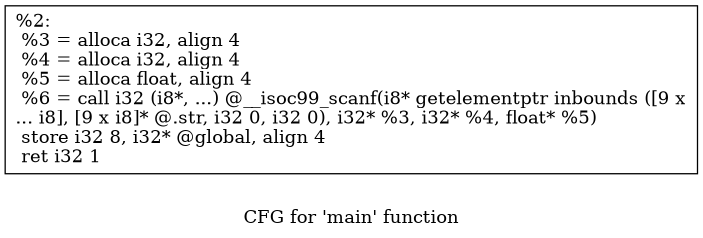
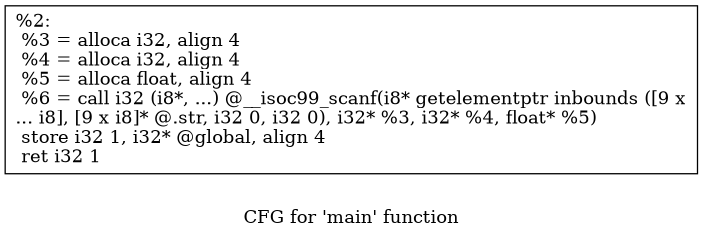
node "%2:": text "store i32 8, i32* @global, align 4" -> "store i32 1, i32* @global, align 4"
